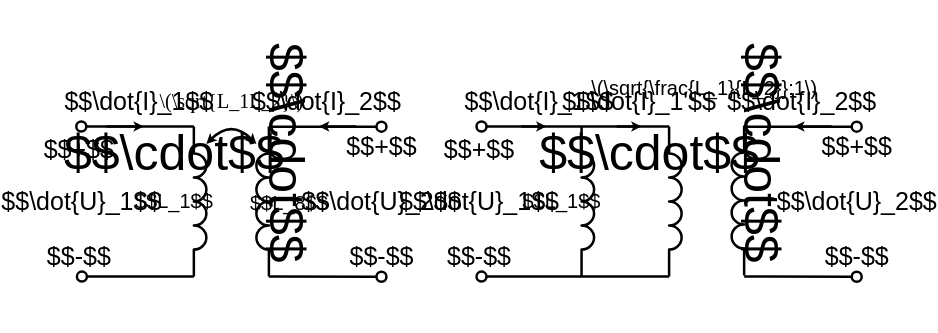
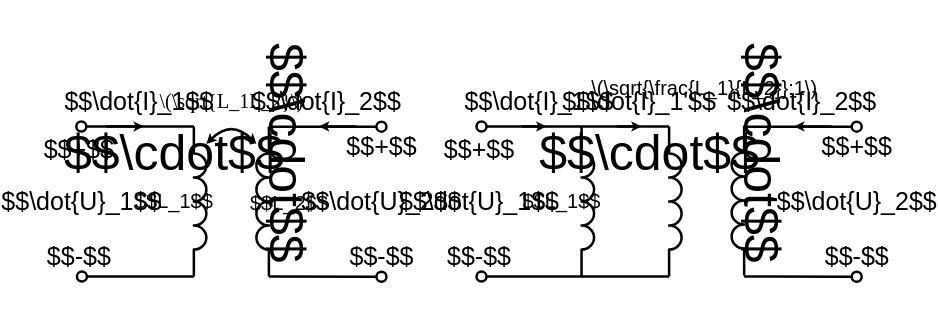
node "$$L_8$$": label "$$L_8$$" -> "$$L_2$$"
